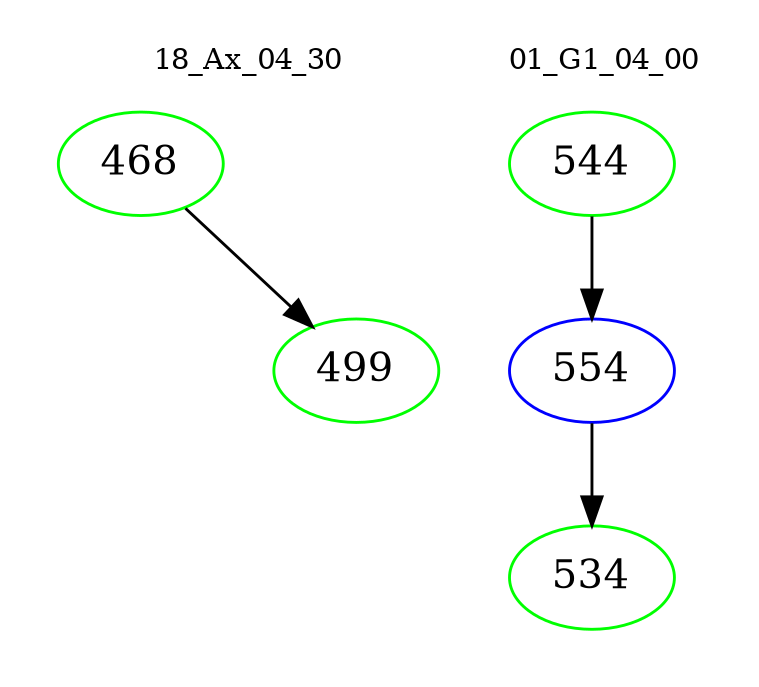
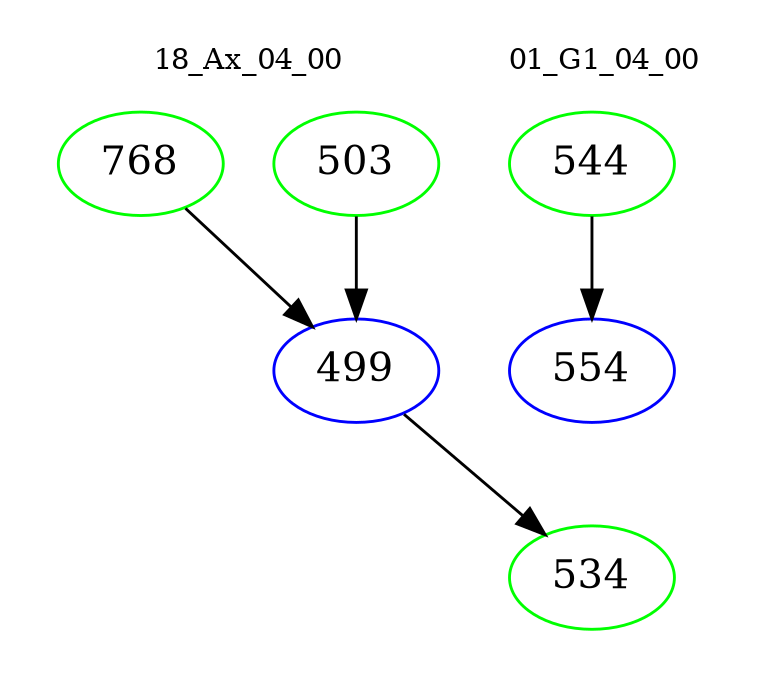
cluster "18_Ax_04_30": label "18_Ax_04_30" -> "18_Ax_04_00"
node "468": label "468" -> "768"
node "503": added
node "499": color green -> blue
edge "554" -> "534": now "499" -> "534"
